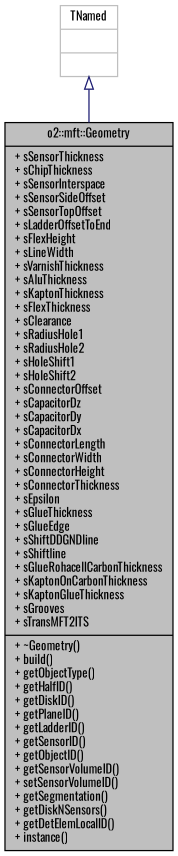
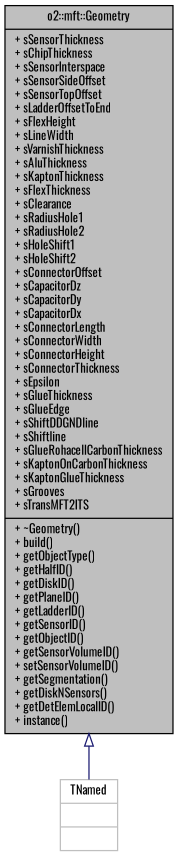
edge "o2::mft::Geometry" -> "TNamed": reversed
